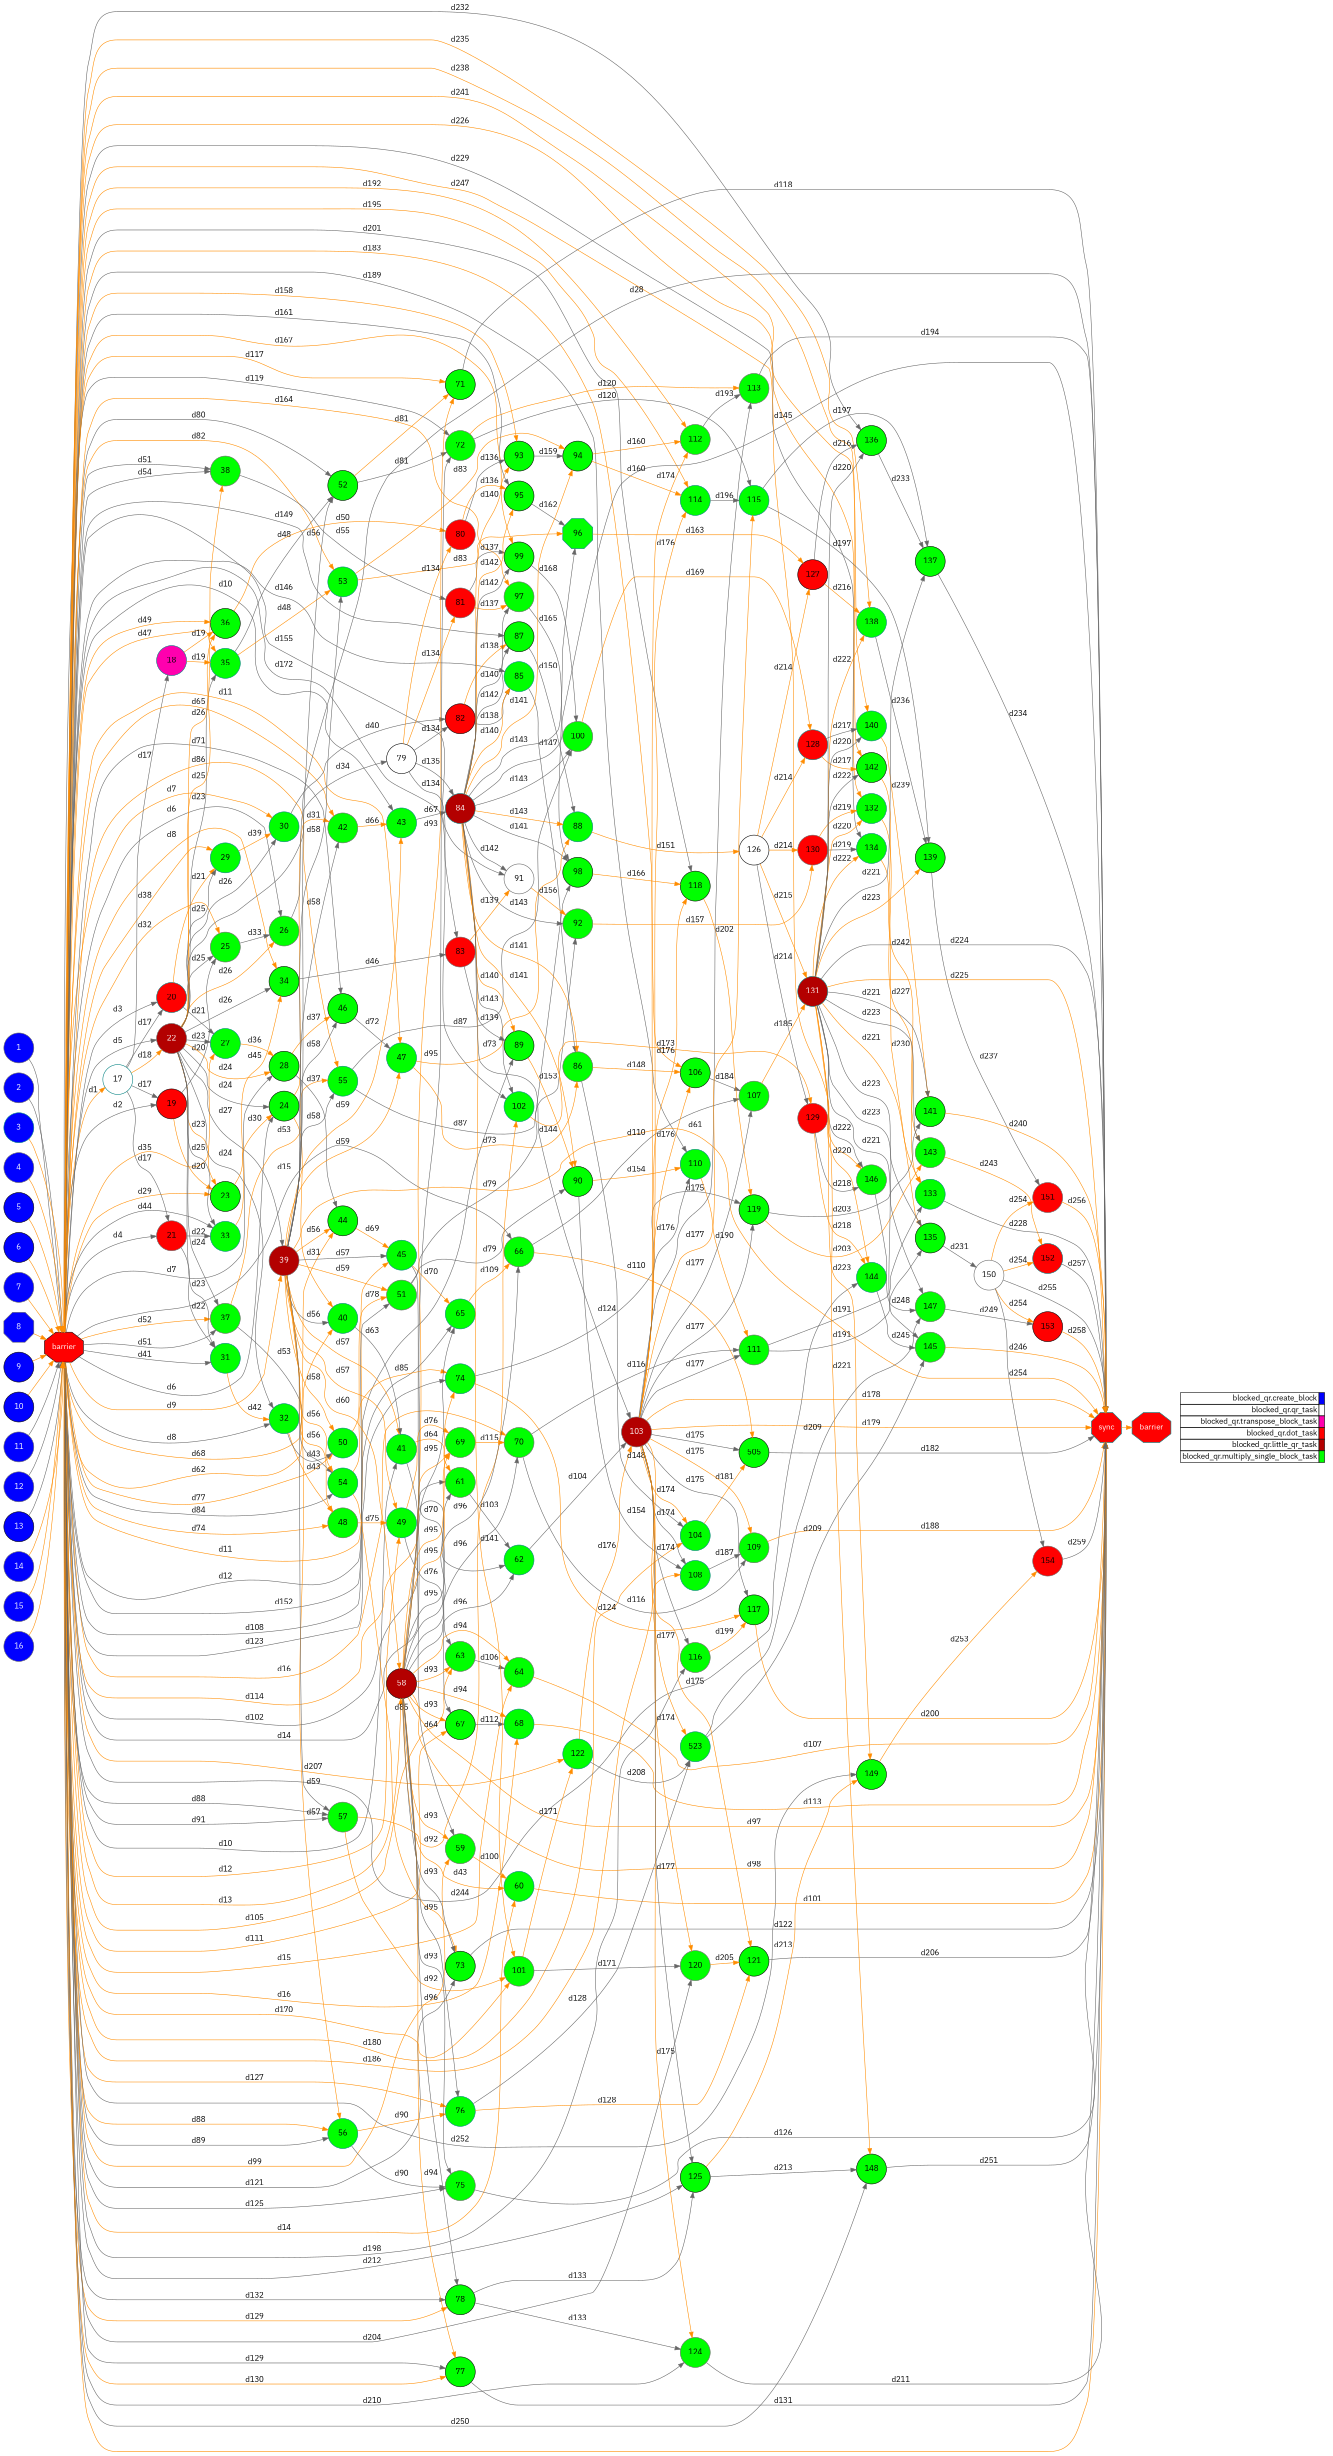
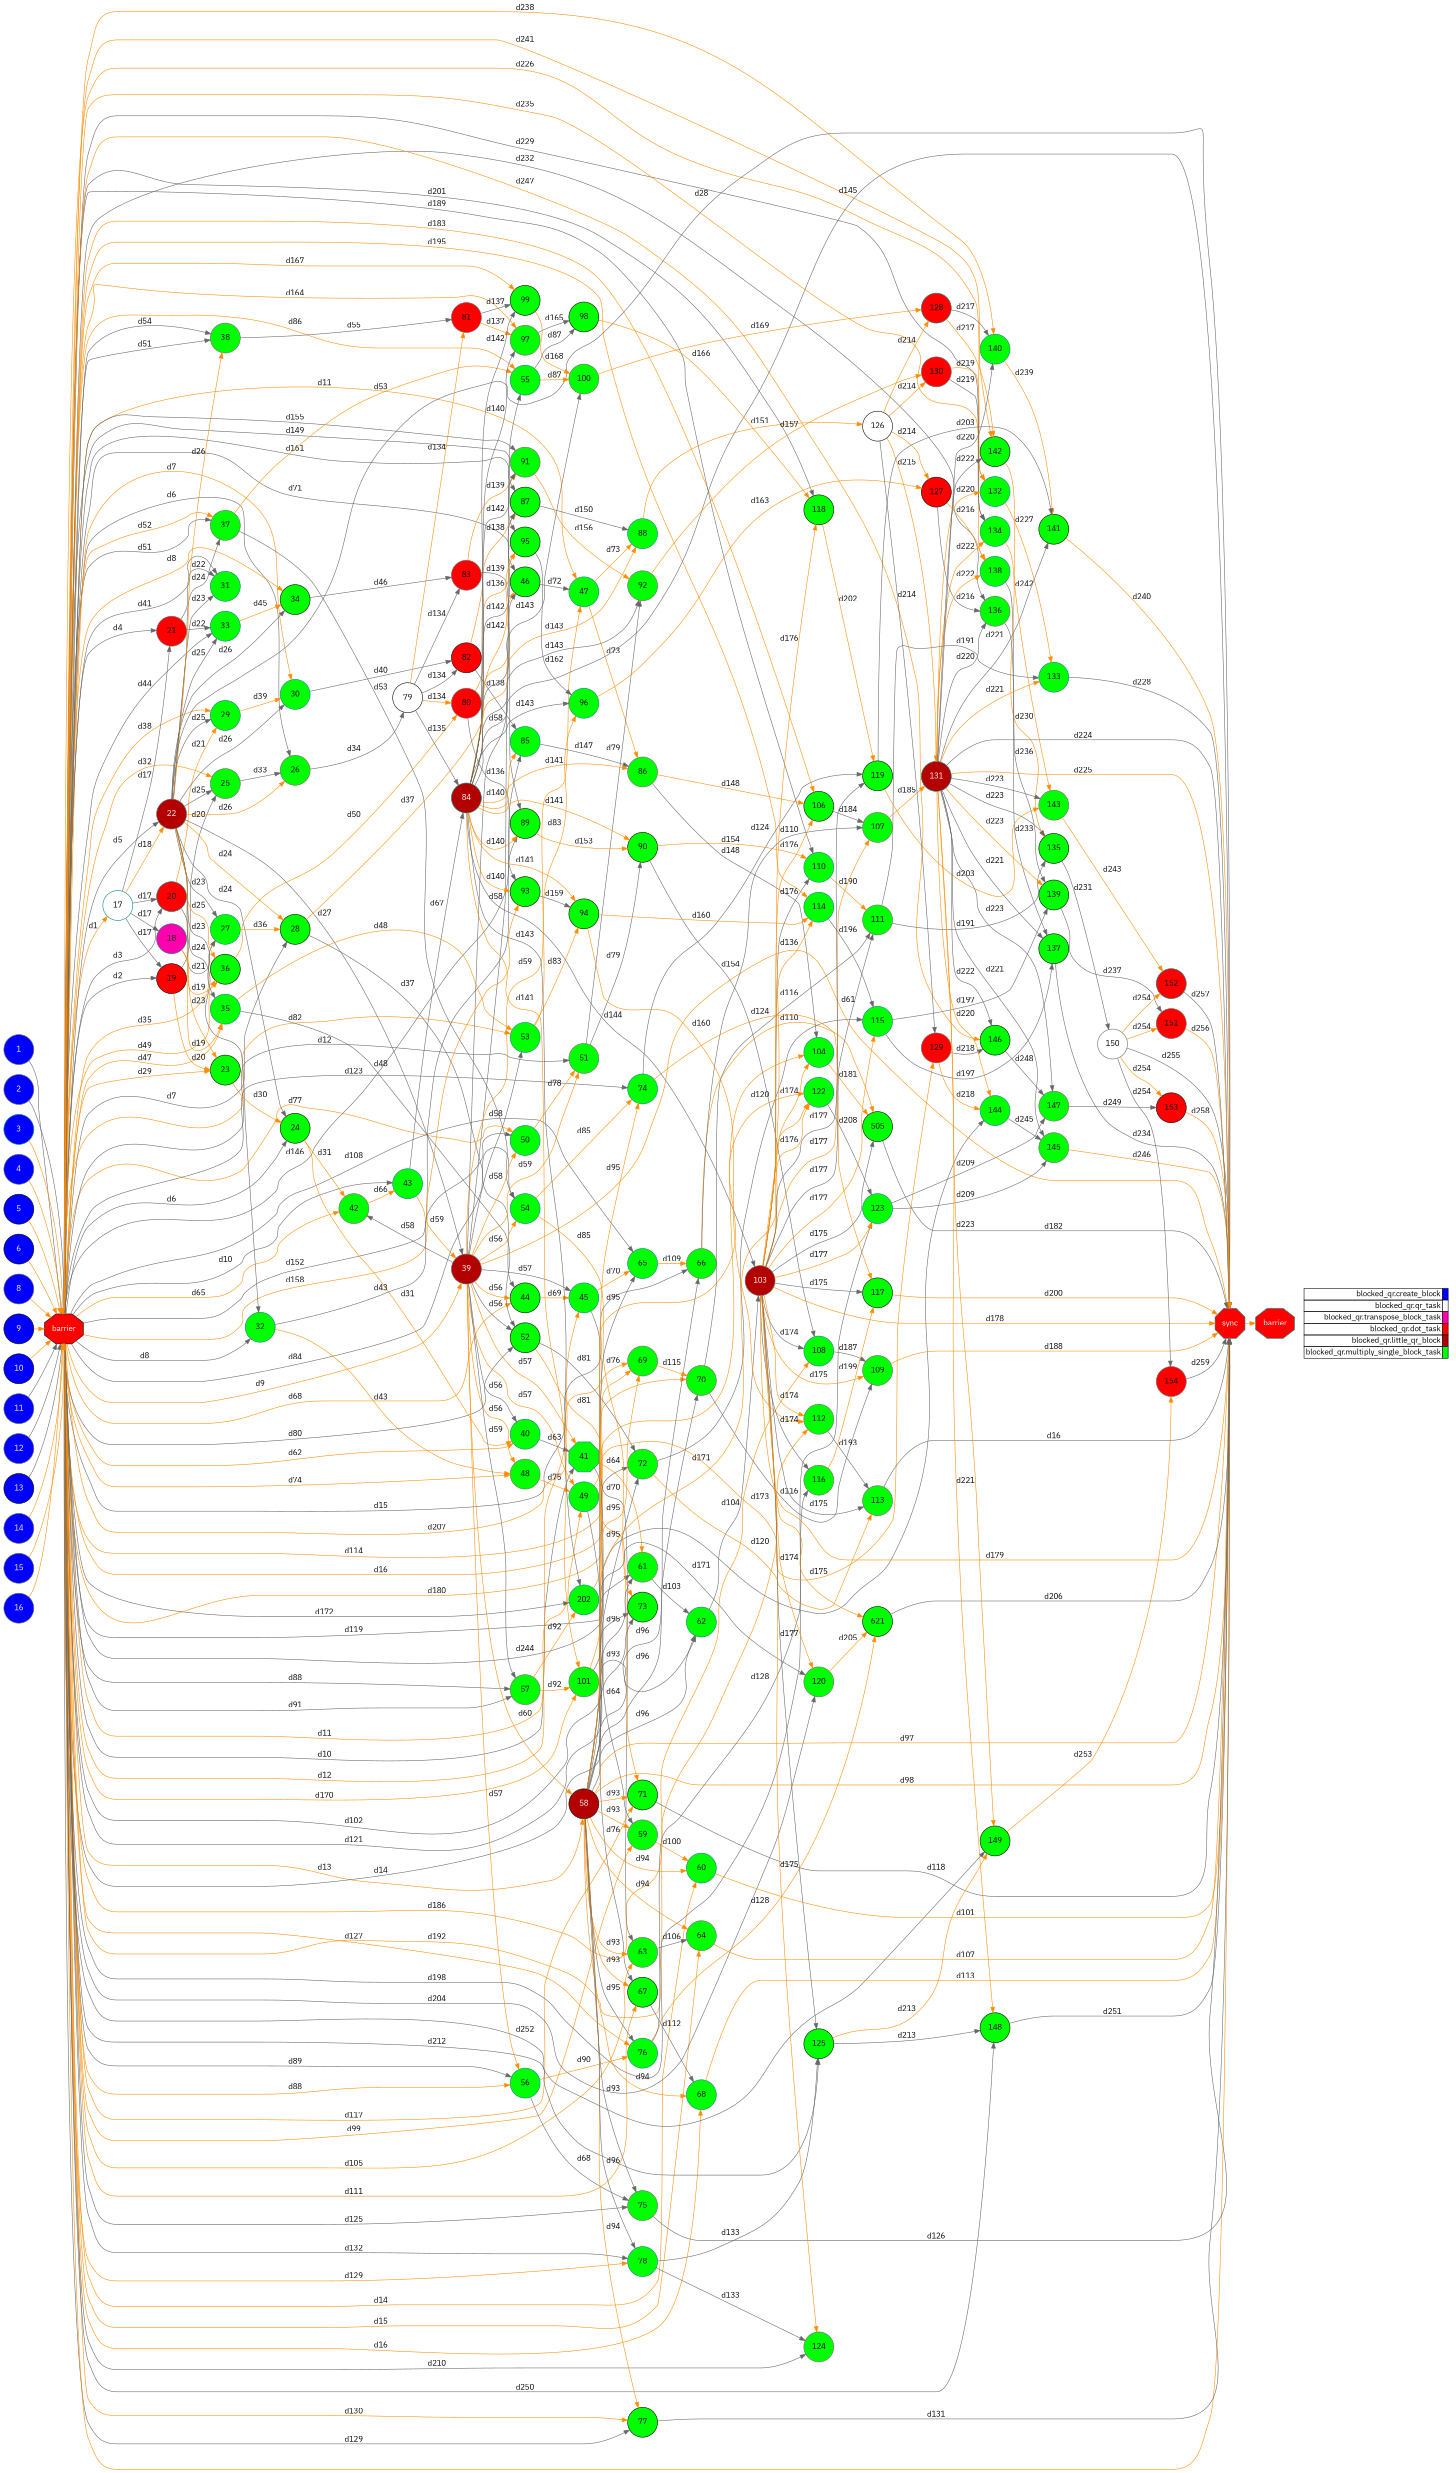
edge "113" -> "sync": label "d194" -> "d16"
node "136": color black -> gray40
node "96": shape octagon -> circle
edge "103" -> "114": label "d176" -> "d136"
edge "99" -> "100": color gray40 -> darkorange
edge "84" -> "98": removed, label "d141"
node "91": fillcolor #ffffff -> #00ff00
edge "55" -> "100": color gray40 -> darkorange
edge "39" -> "43": reversed
node "102": label "102" -> "202"
node "146": color gray40 -> black
edge "103" -> "107": color gray40 -> darkorange
node "7": removed
node "8": shape octagon -> circle
edge "31" -> "32": removed, label "d42"
node "blocked_qr.create_block": text "blocked_qr.little_qr_task" -> "blocked_qr.little_qr_block"
node "41": shape circle -> octagon
edge "122" -> "103": reversed
node "523": label "523" -> "123"
edge "58" -> "60": label "d43" -> "d94"
edge "73" -> "sync": removed, label "d122"
node "121": label "121" -> "621"
edge "124" -> "sync": removed, label "d211"
edge "56" -> "75": label "d90" -> "d68"
node "78": color black -> teal
